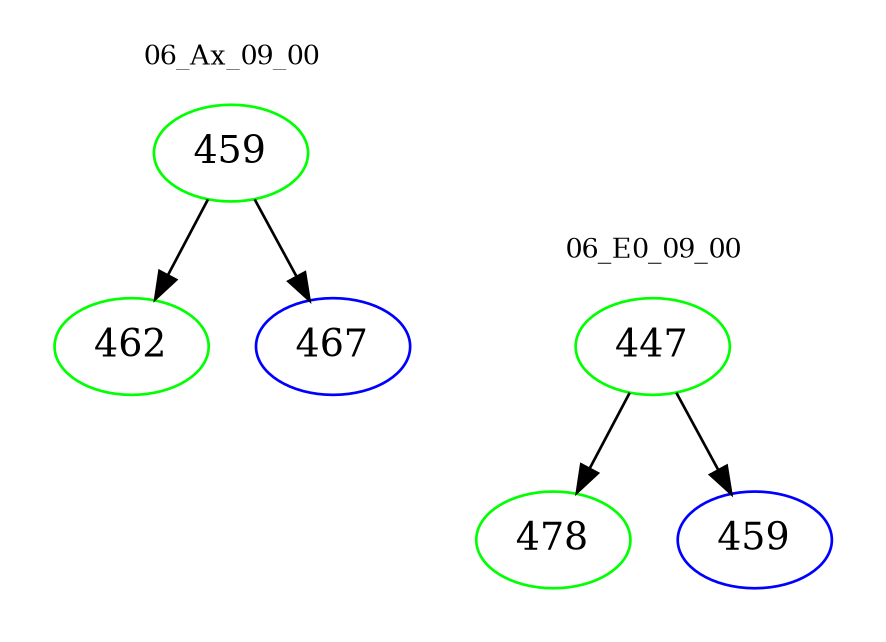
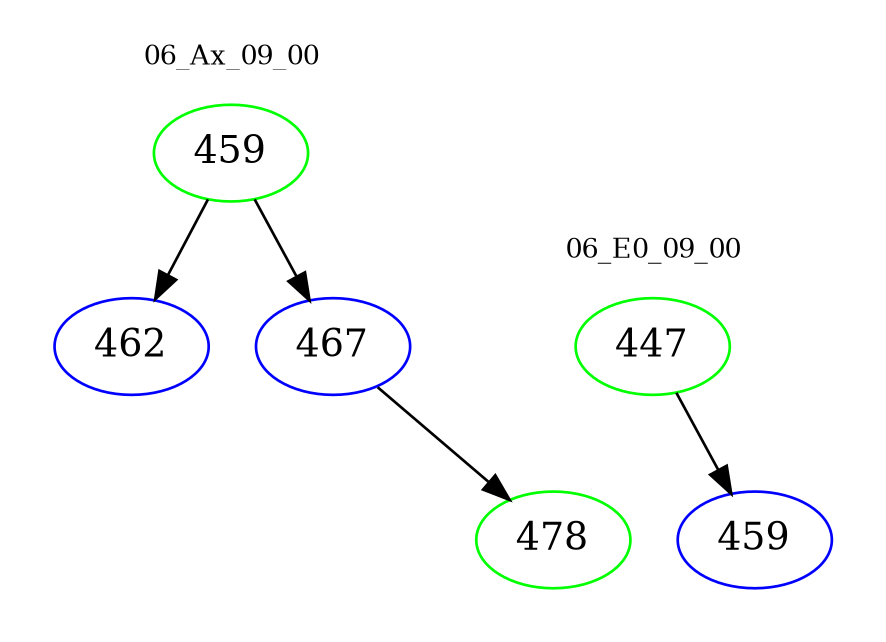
node "462": color green -> blue
edge "447" -> "478": now "467" -> "478"
